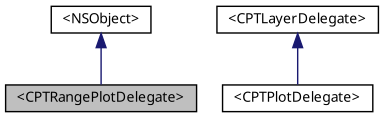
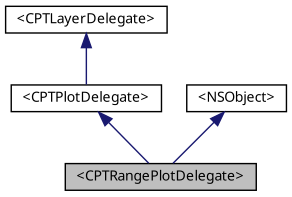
edge "<CPTRangePlotDelegate>" -> "<CPTPlotDelegate>": added
